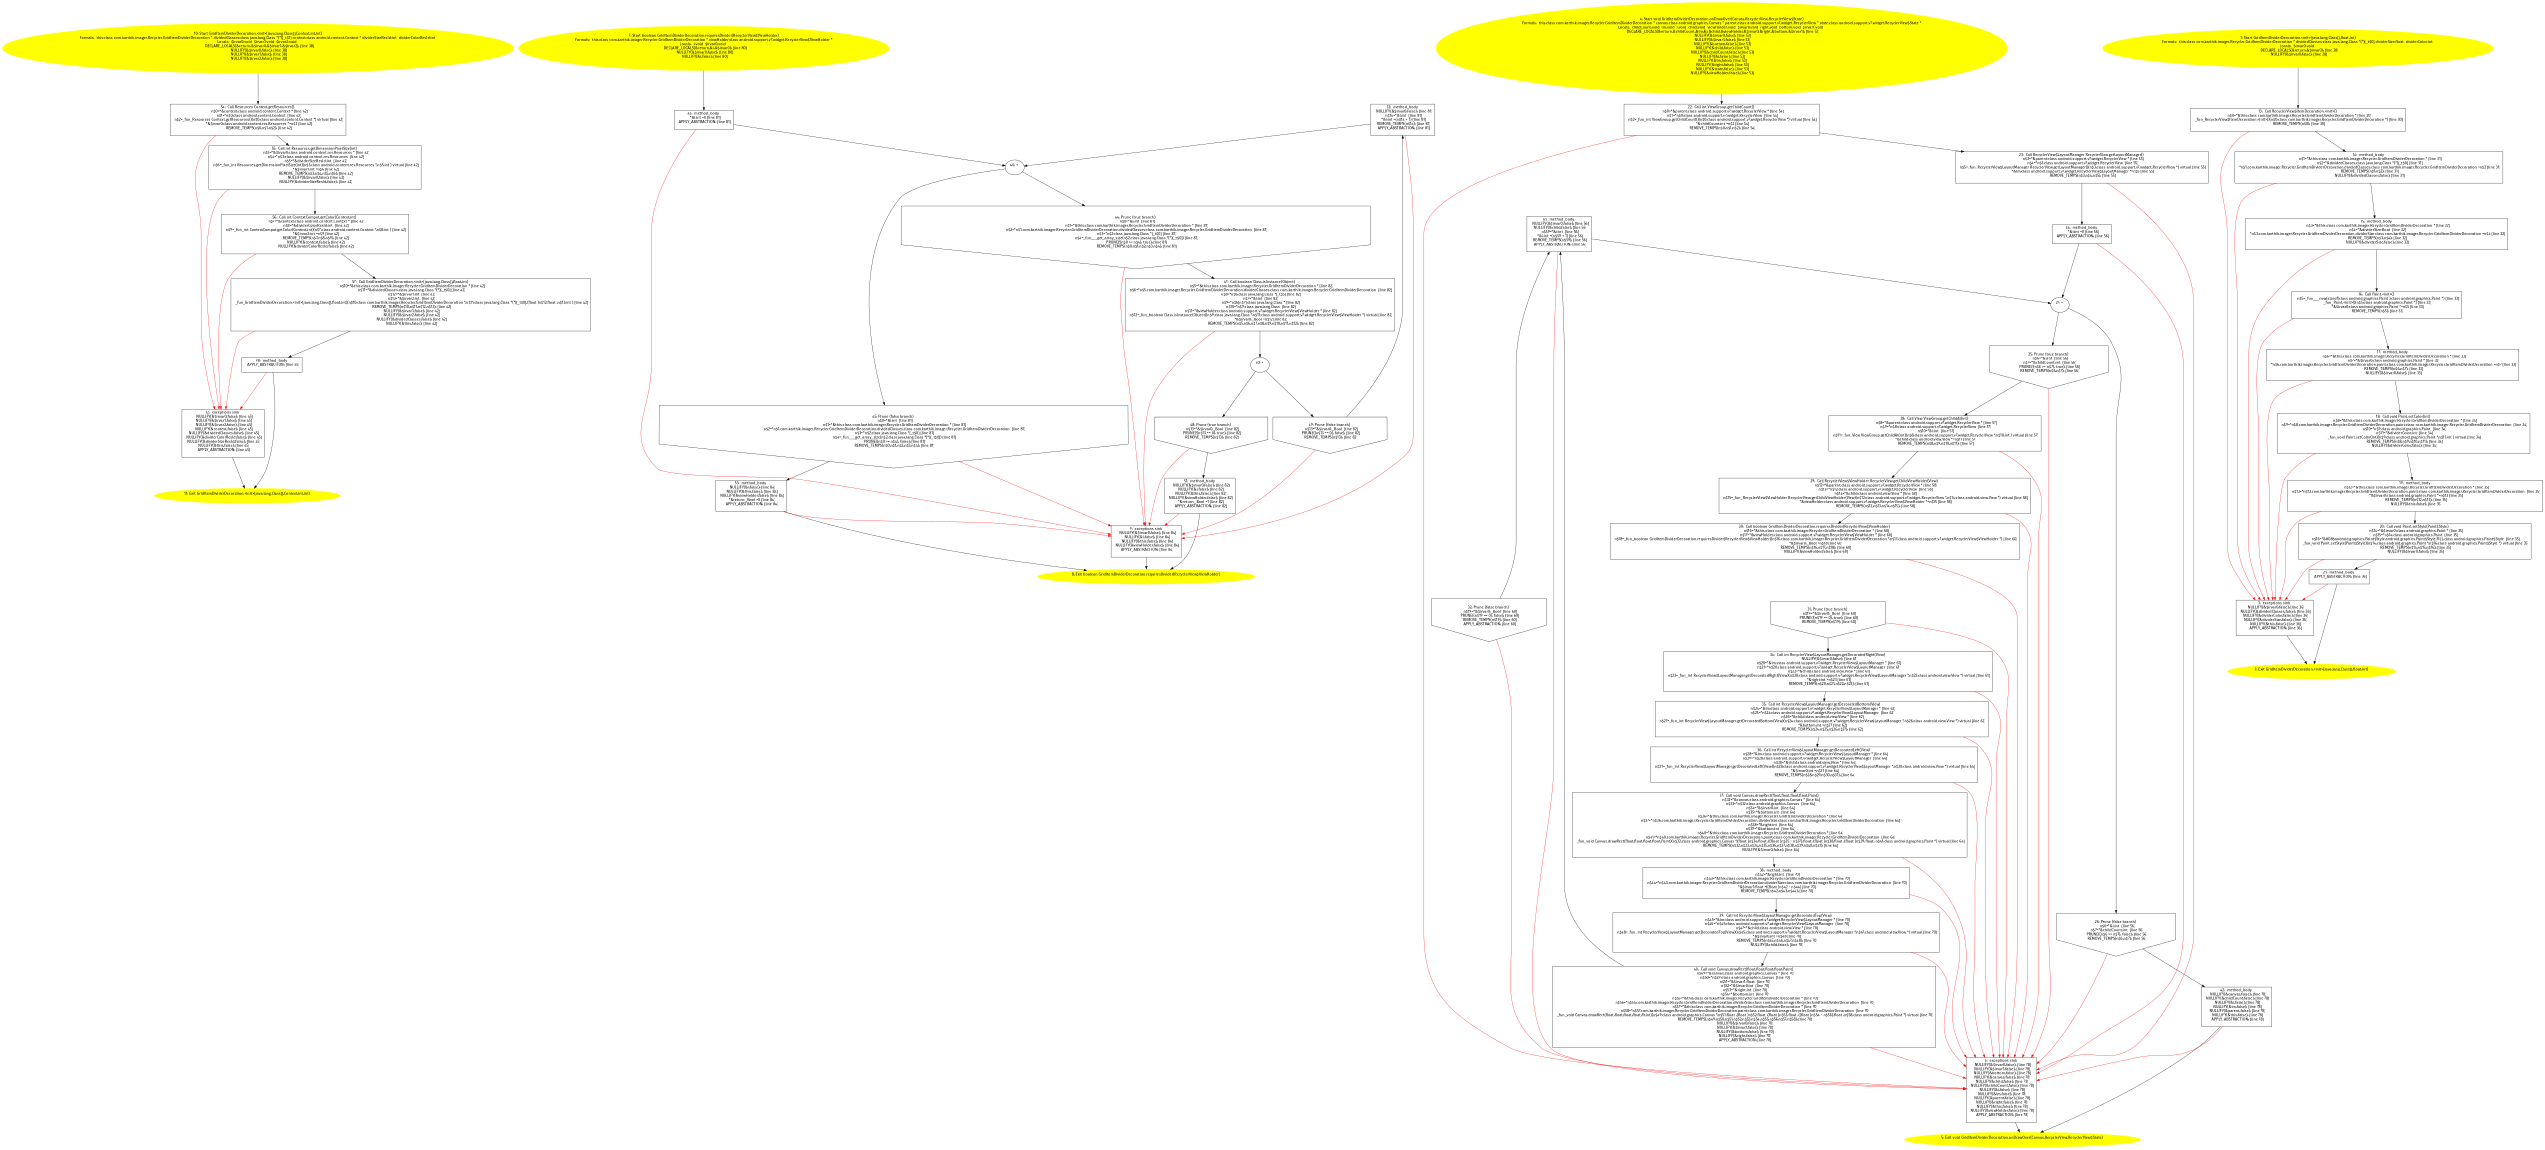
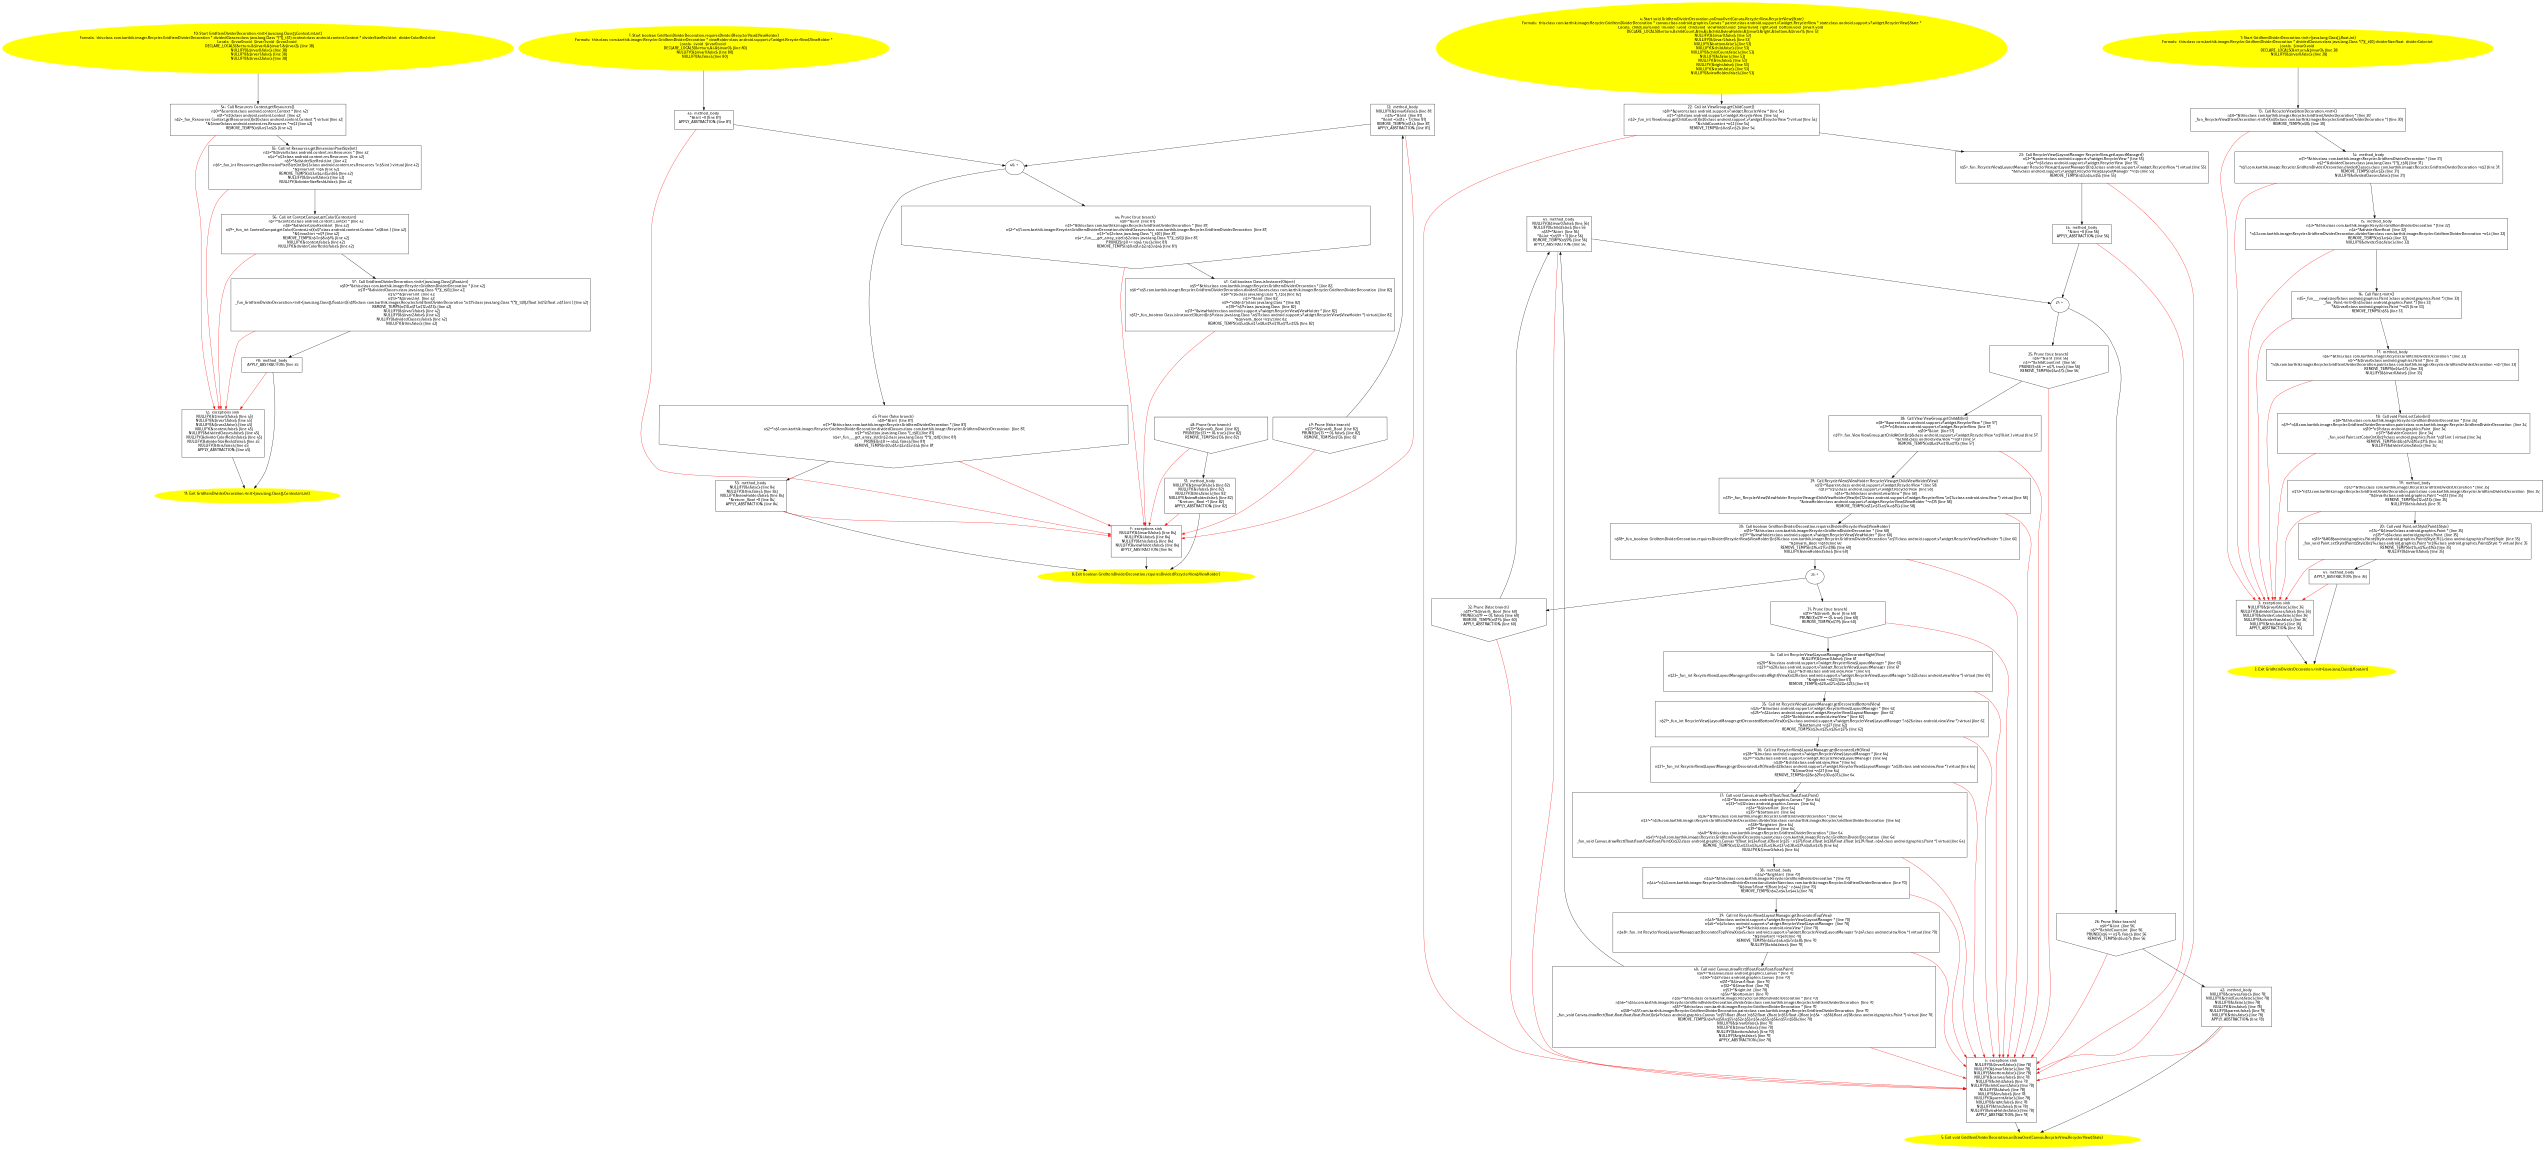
node "50: +": removed
node "33: +": added
node "21:  method_body APPLY_ABSTRACTION; [line 36]": label "21:  method_body APPLY_ABSTRACTION; [line 36]" -> "41:  method_body APPLY_ABSTRACTION; [line 36]"
